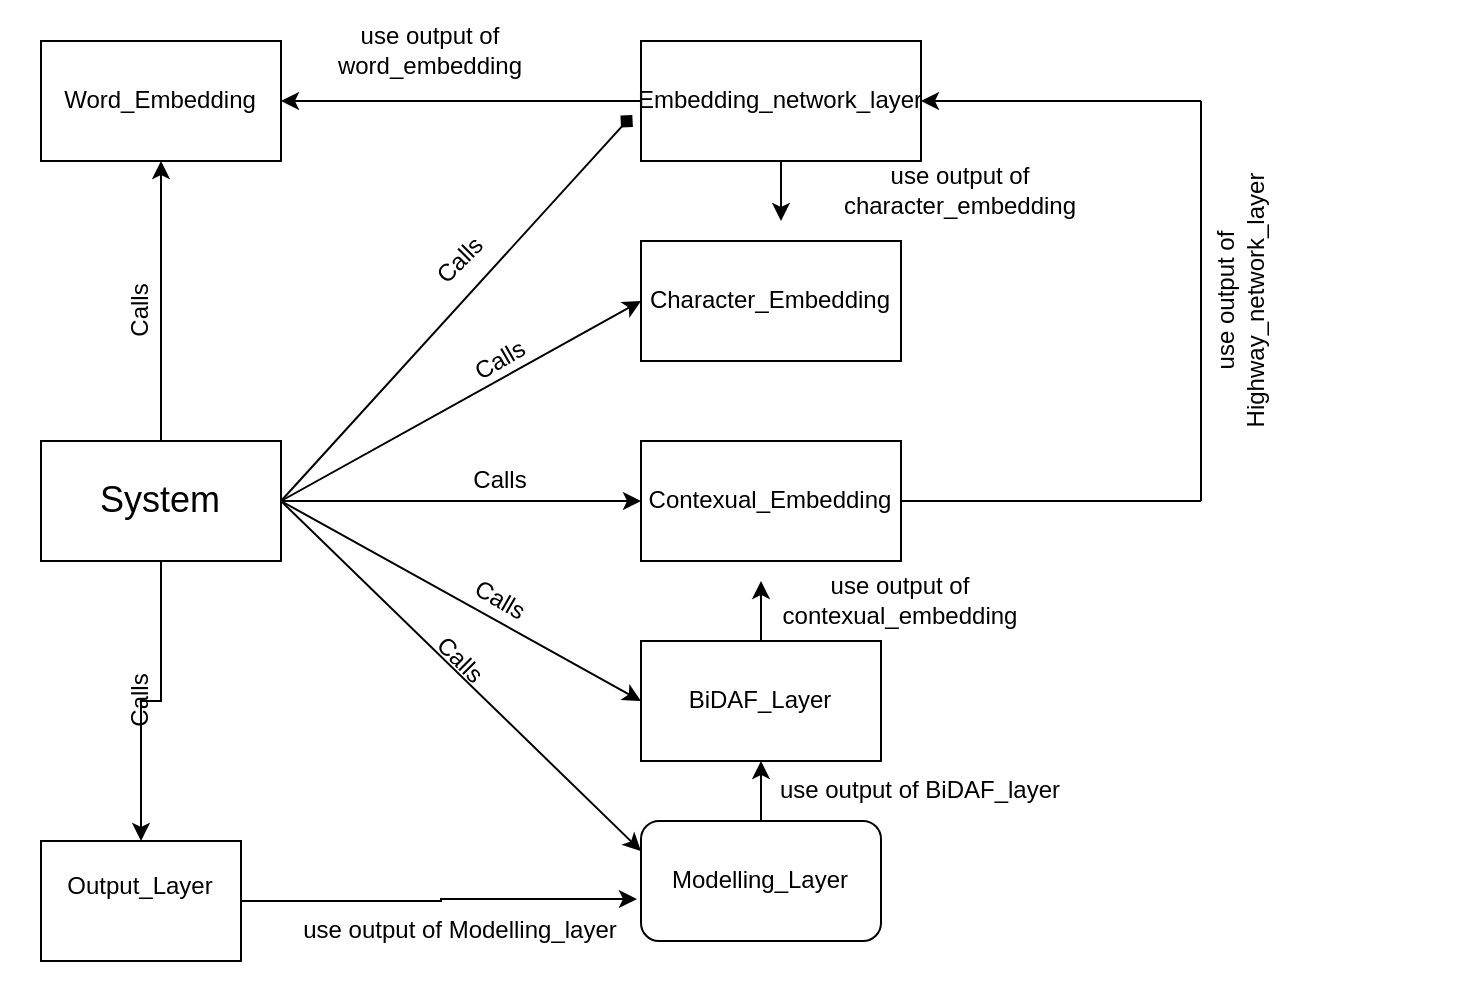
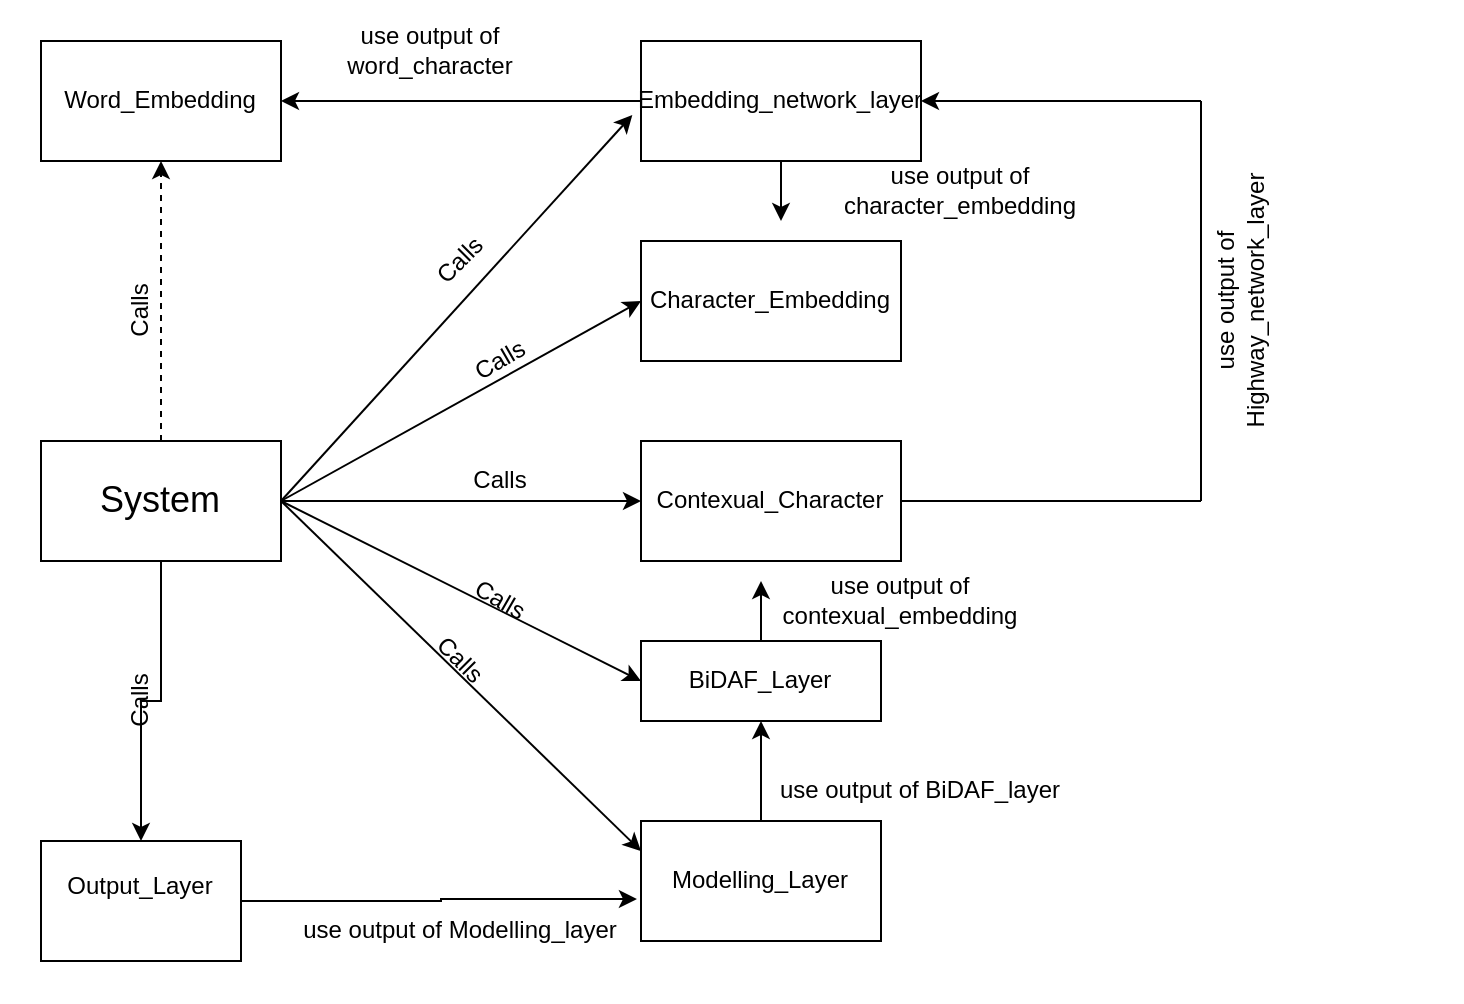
node "use output of word_embedding": label "use output of word_embedding" -> "use output of word_character"
edge "System" -> "Embedding_network_layer": arrowhead diamond -> classic
edge "System" -> "Word_Embedding": style solid -> dashed
node "Contexual_Embedding": label "Contexual_Embedding" -> "Contexual_Character"
node "BiDAF_Layer": size 240x120 -> 240x80
node "Modelling_Layer": shape rounded rectangle -> rectangle
